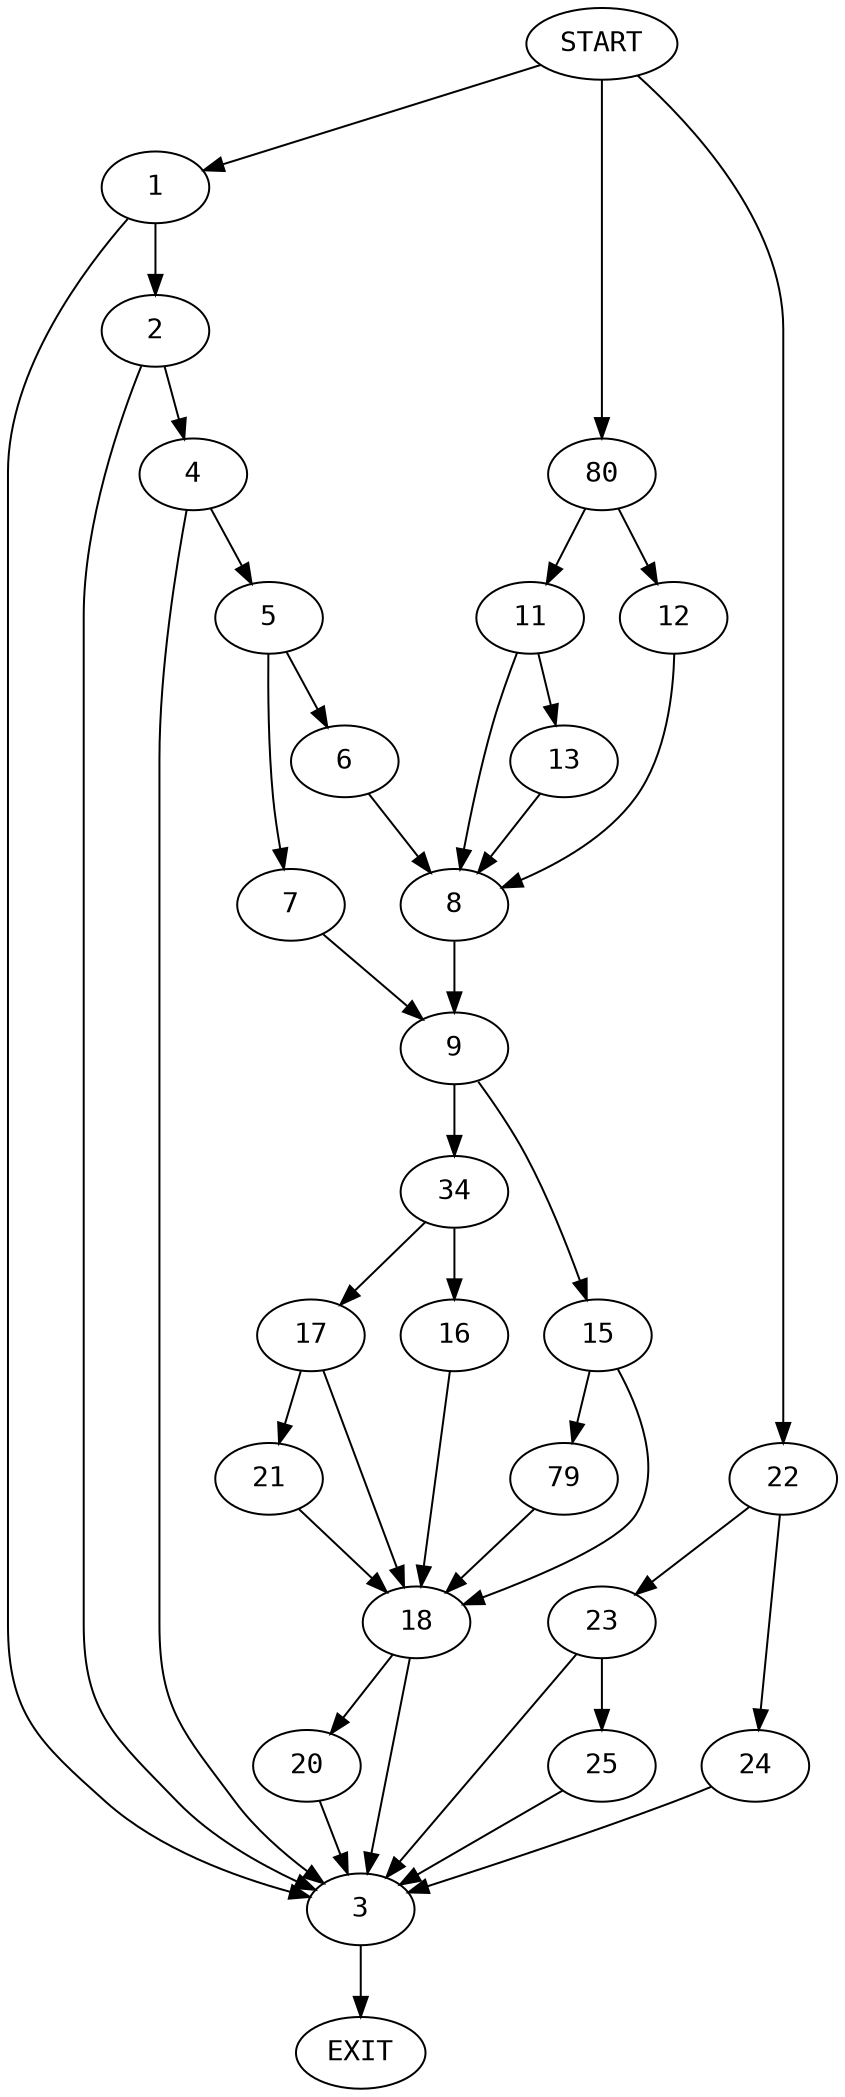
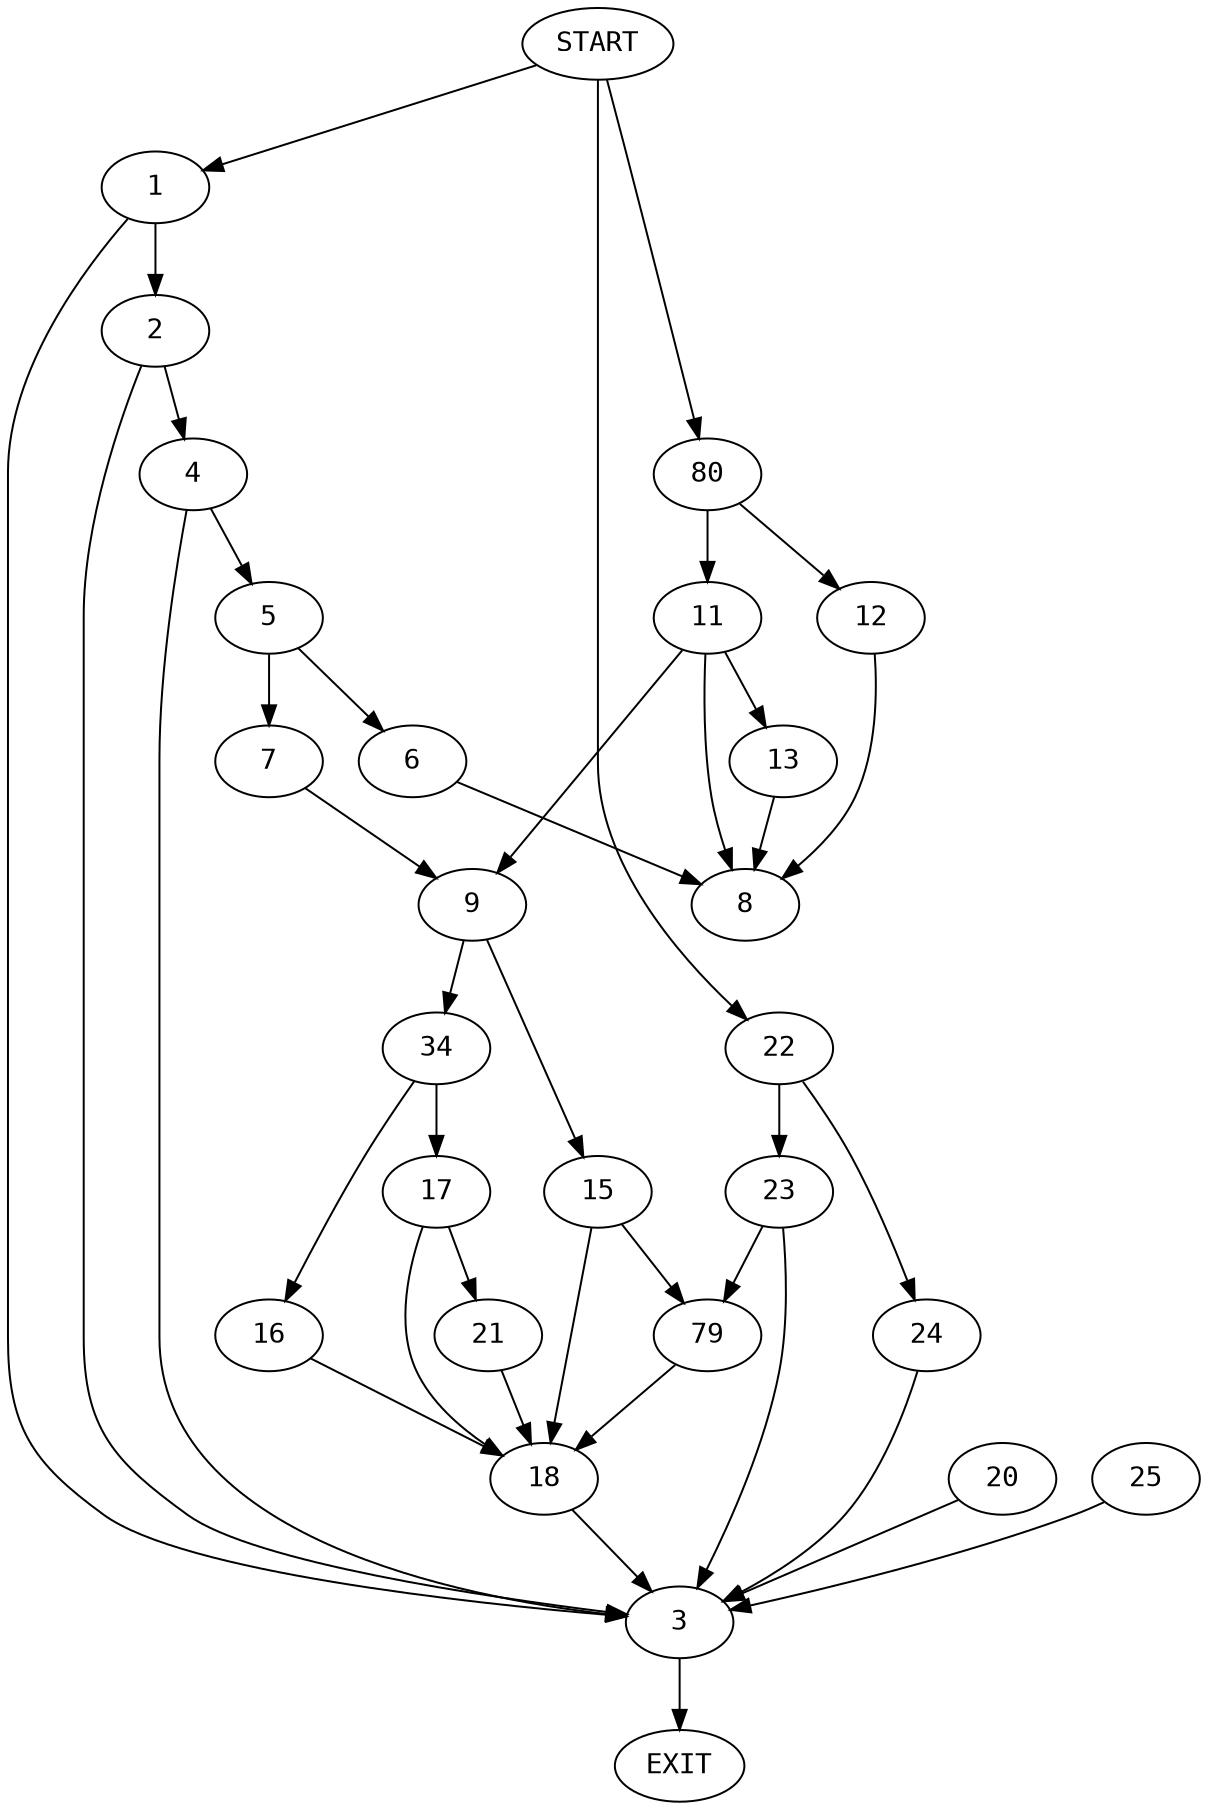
edge "8" -> "9": now "11" -> "9"
edge "23" -> "25": now "23" -> "79"
edge "18" -> "20": removed
